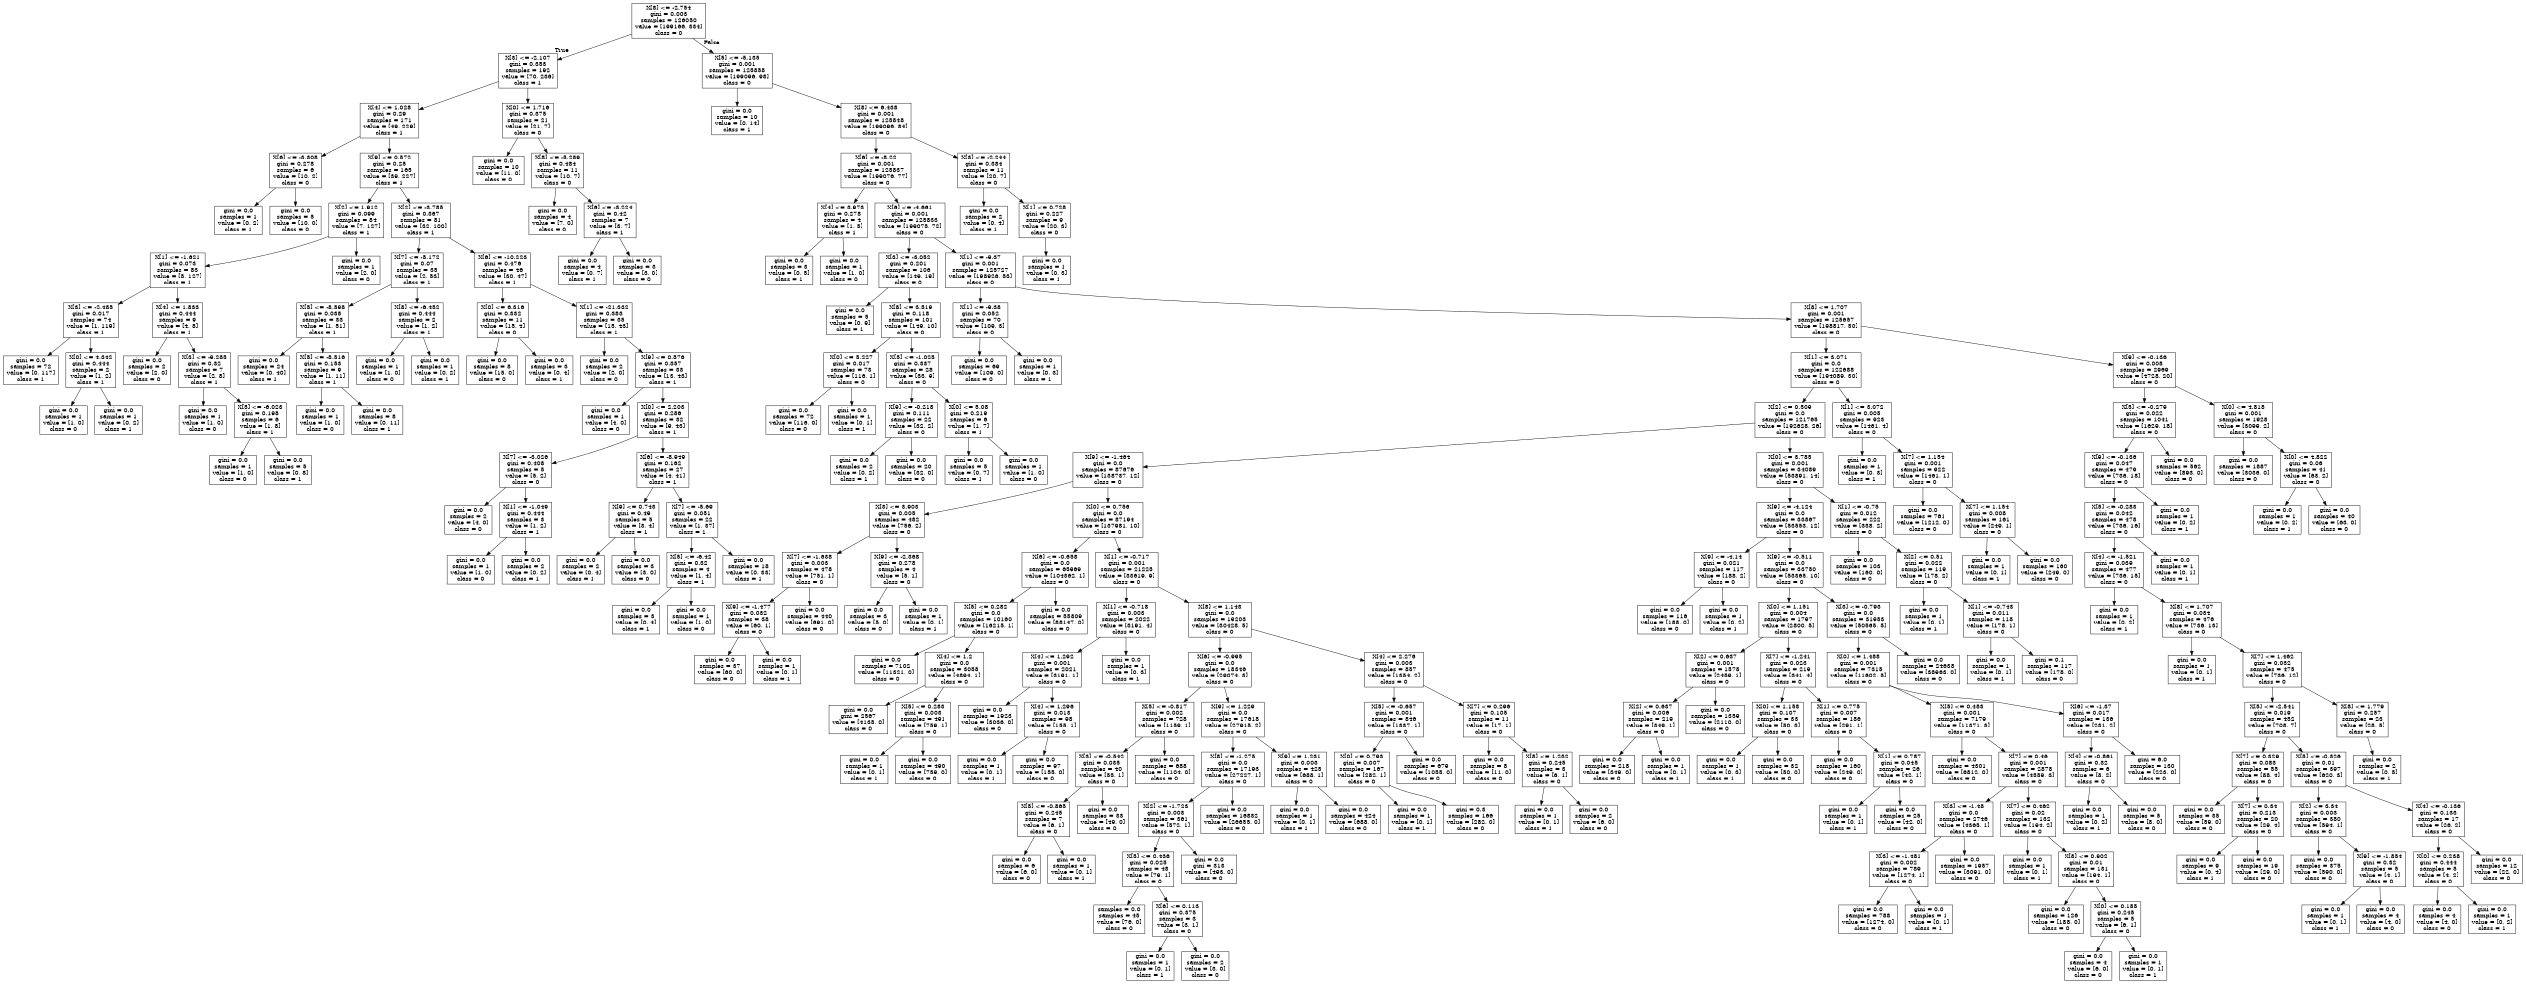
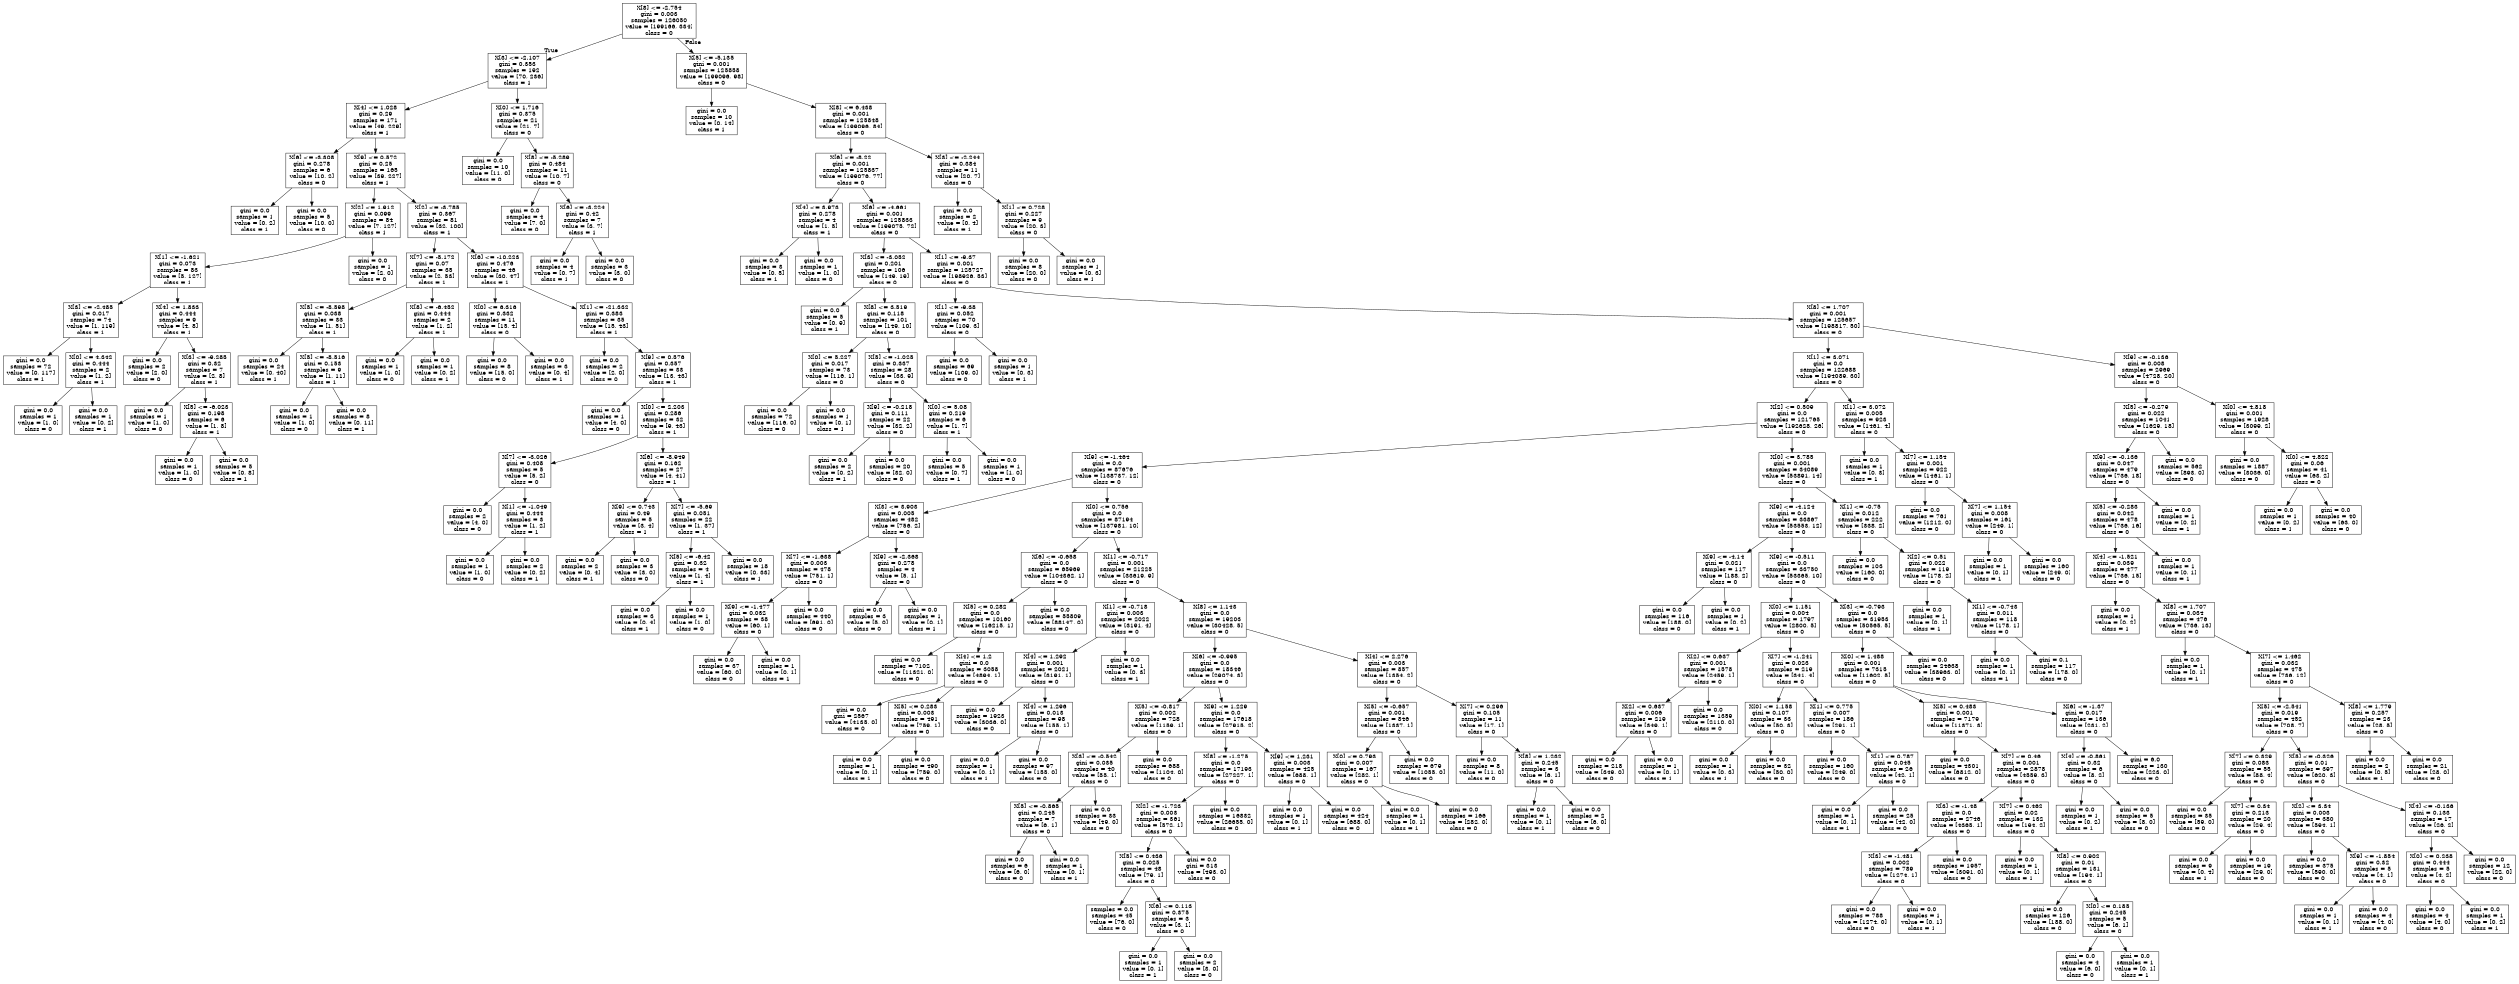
node "gini = 0.0 samples = 8 value = [20, 0] class = 0": added
node "gini = 0.0 samples = 21 value = [28, 0] class = 0": added
node "gini = 0.3 samples = 166 value = [282, 0] class = 0": label "gini = 0.3 samples = 166 value = [282, 0] class = 0" -> "gini = 0.0 samples = 166 value = [282, 0] class = 0"
